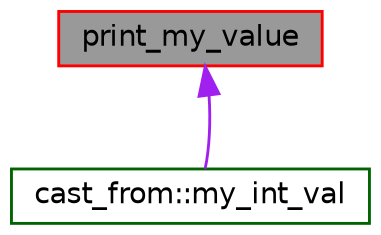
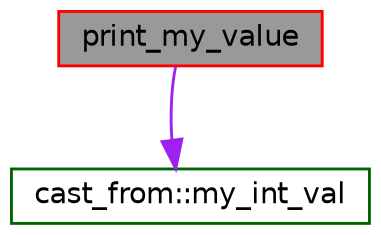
edge "cast_from::my_int_val" -> "print_my_value": reversed
